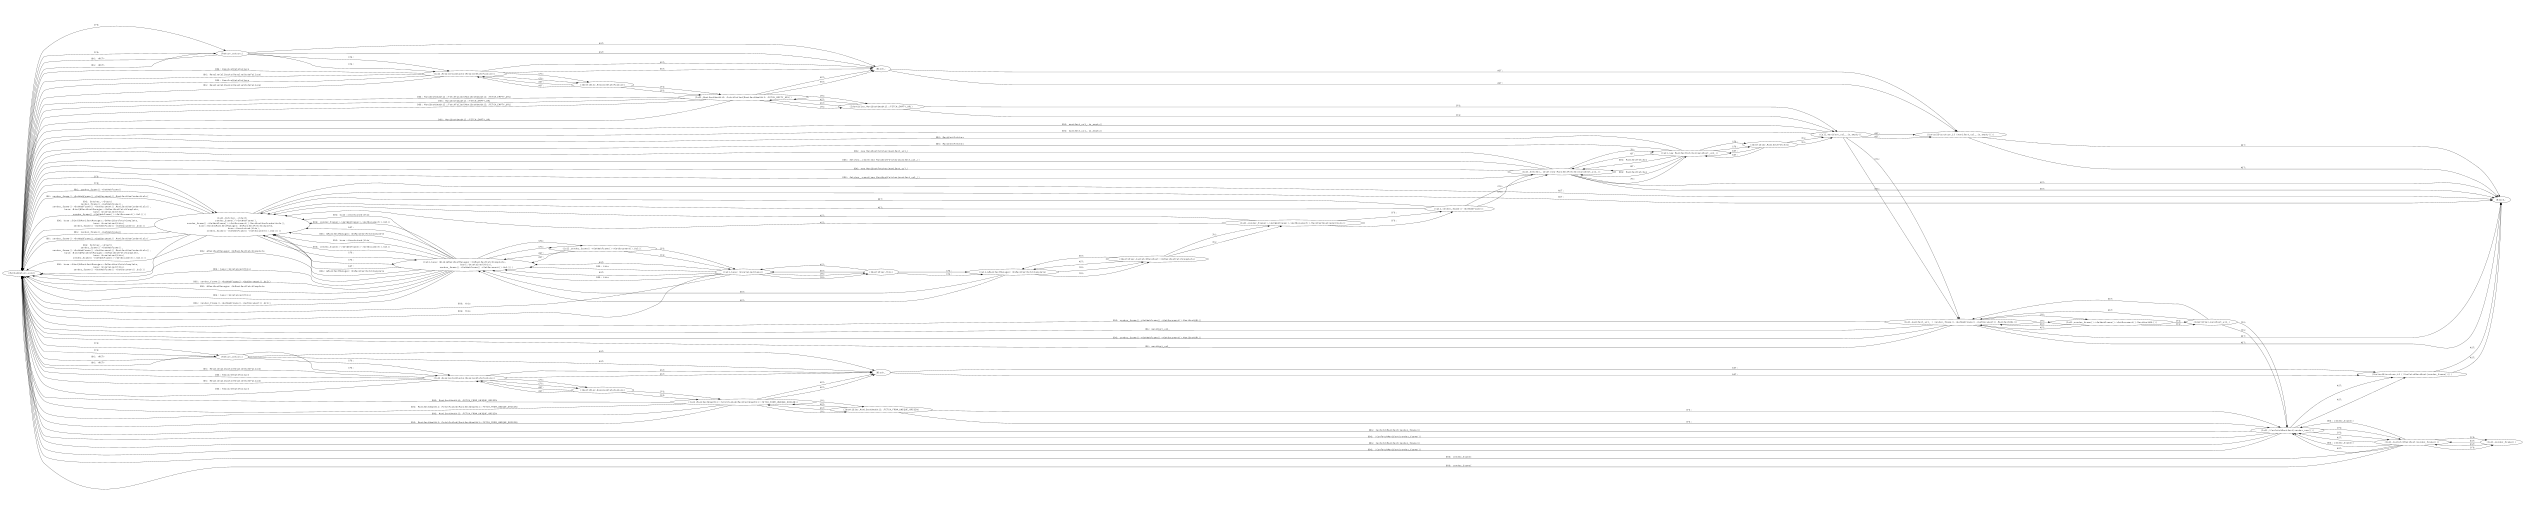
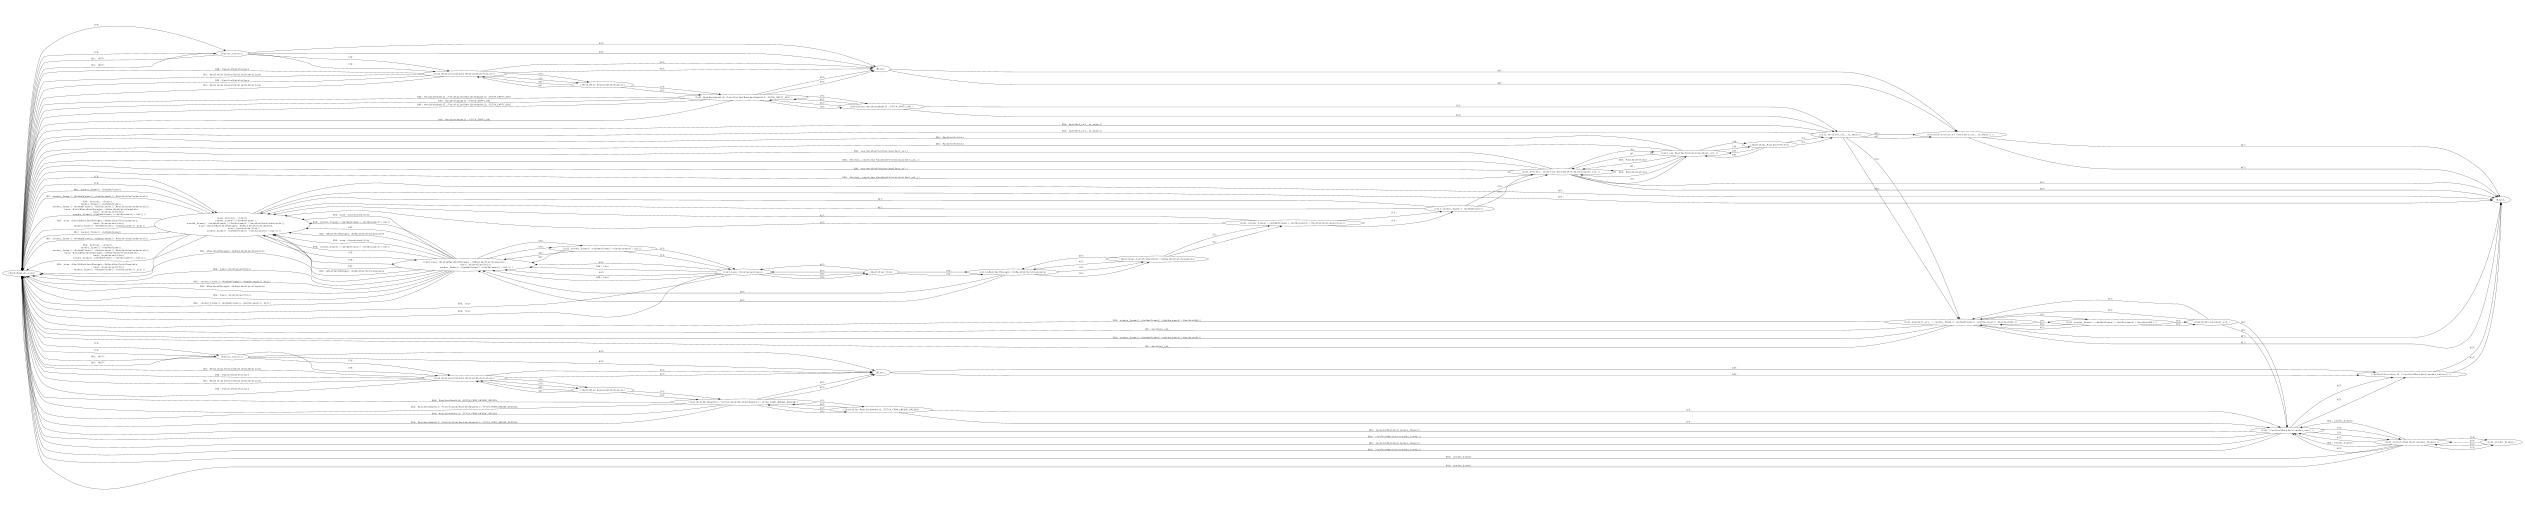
node "(ControlStructure,if (!CanFetchManifest(render_frame())))": label "(ControlStructure,if (!CanFetchManifest(render_frame())))" -> "(ControlStructure,if (!CanFetchManifest(render_return())))"
